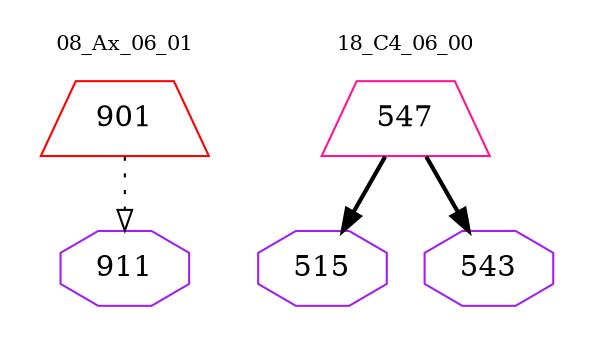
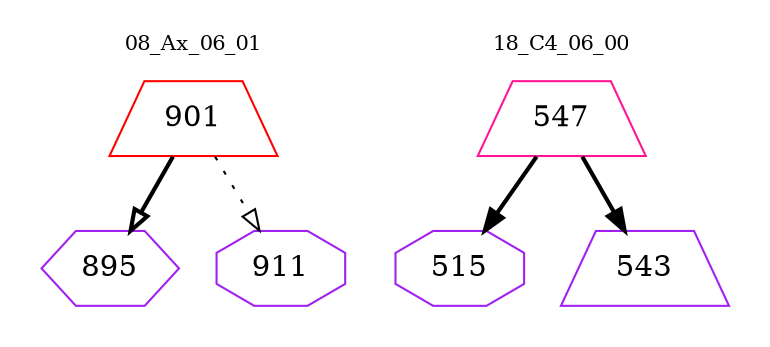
node "895": added
node "543": shape octagon -> trapezium
